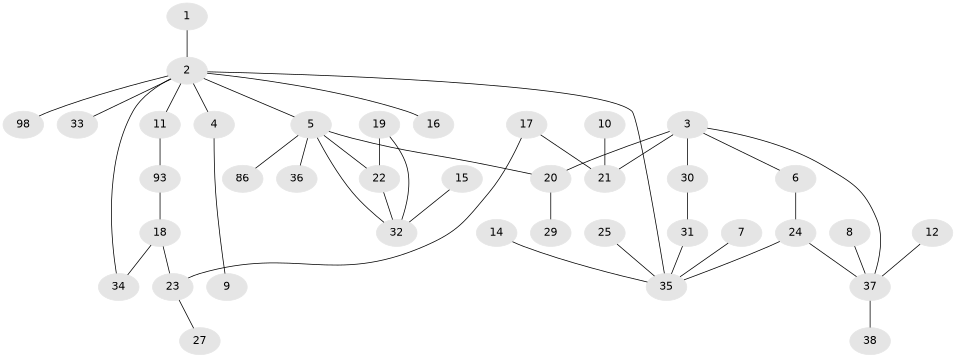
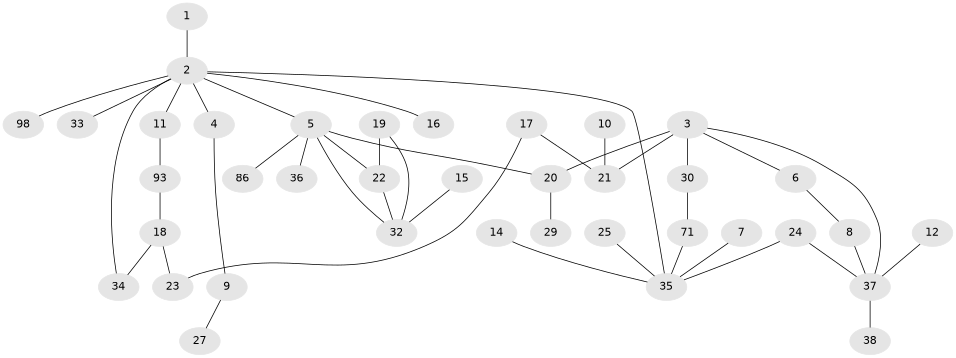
edge "6" -- "24": now "6" -- "8"
node "31": label "31" -> "71"
edge "23" -- "27": now "9" -- "27"
